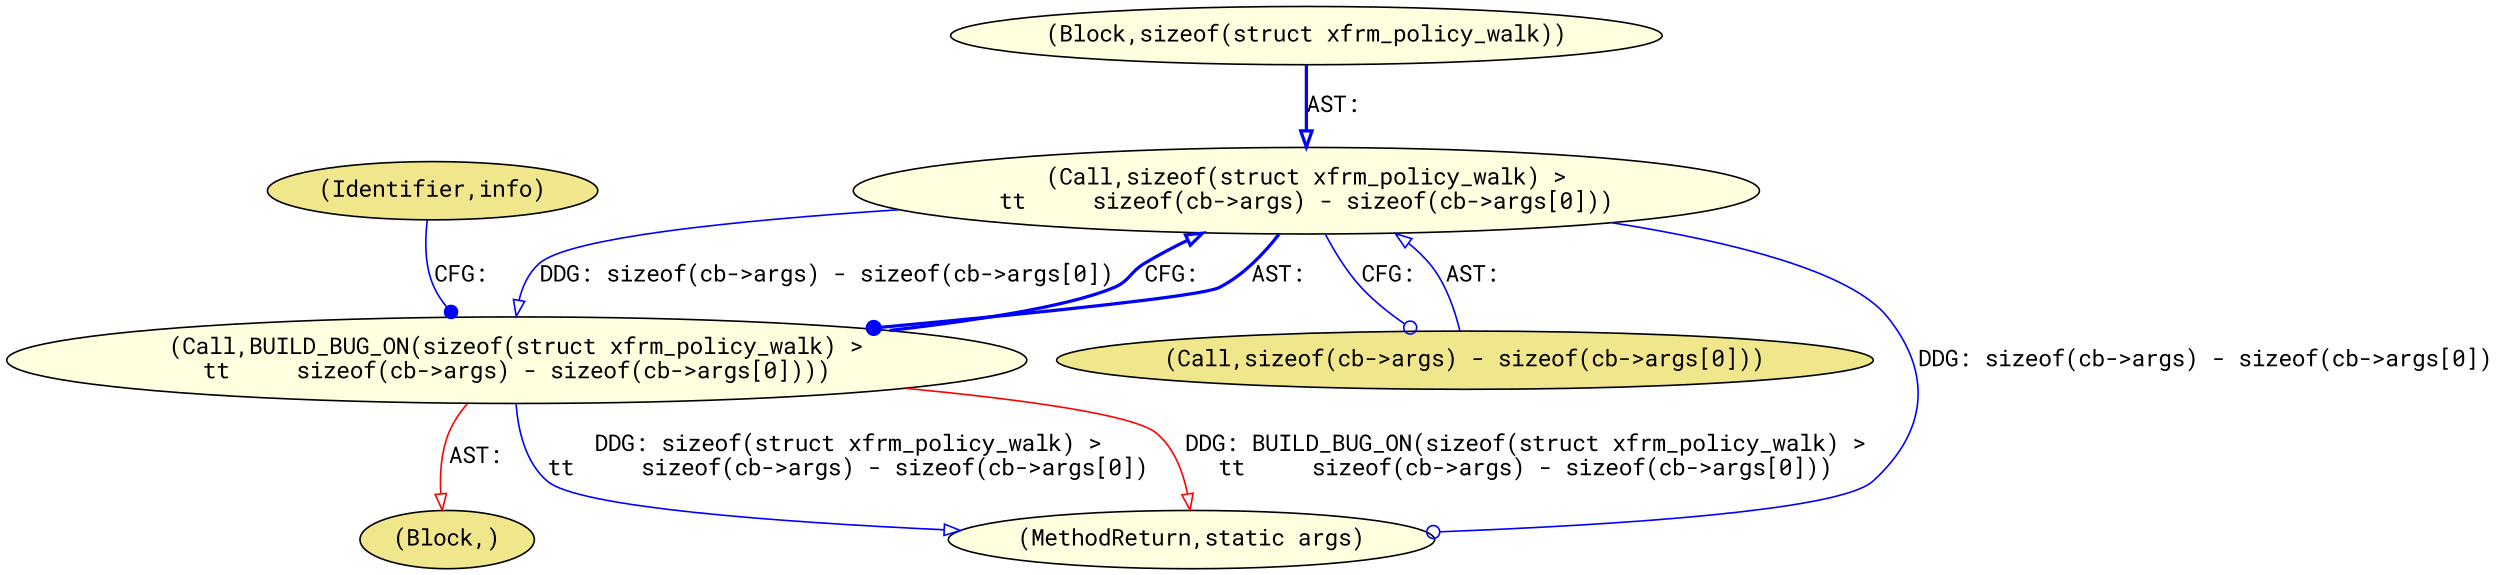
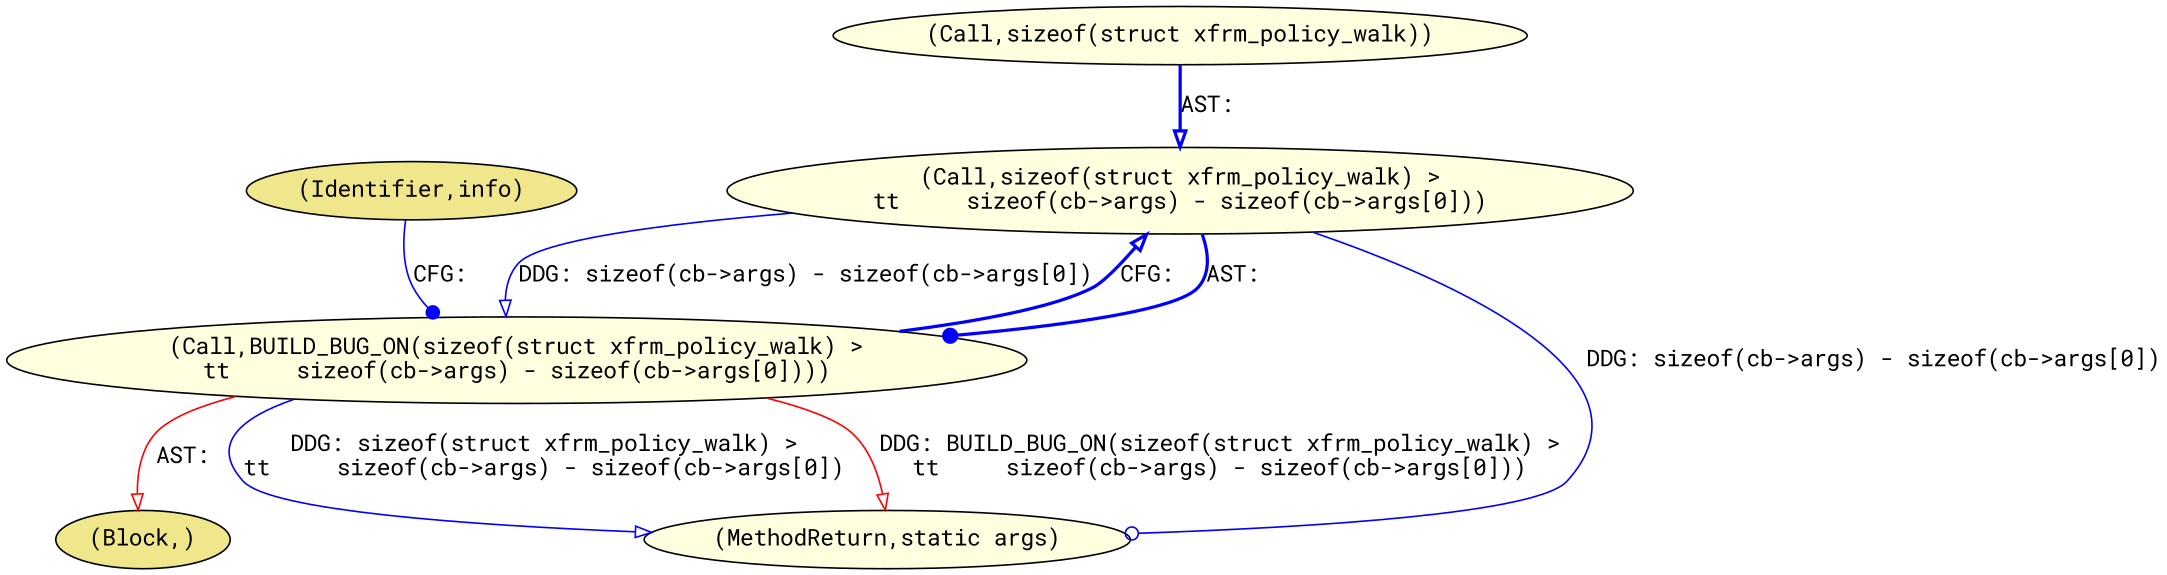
node "(Block,sizeof(struct xfrm_policy_walk))": label "(Block,sizeof(struct xfrm_policy_walk))" -> "(Call,sizeof(struct xfrm_policy_walk))"
node "(Call,sizeof(cb->args) - sizeof(cb->args[0]))": removed
